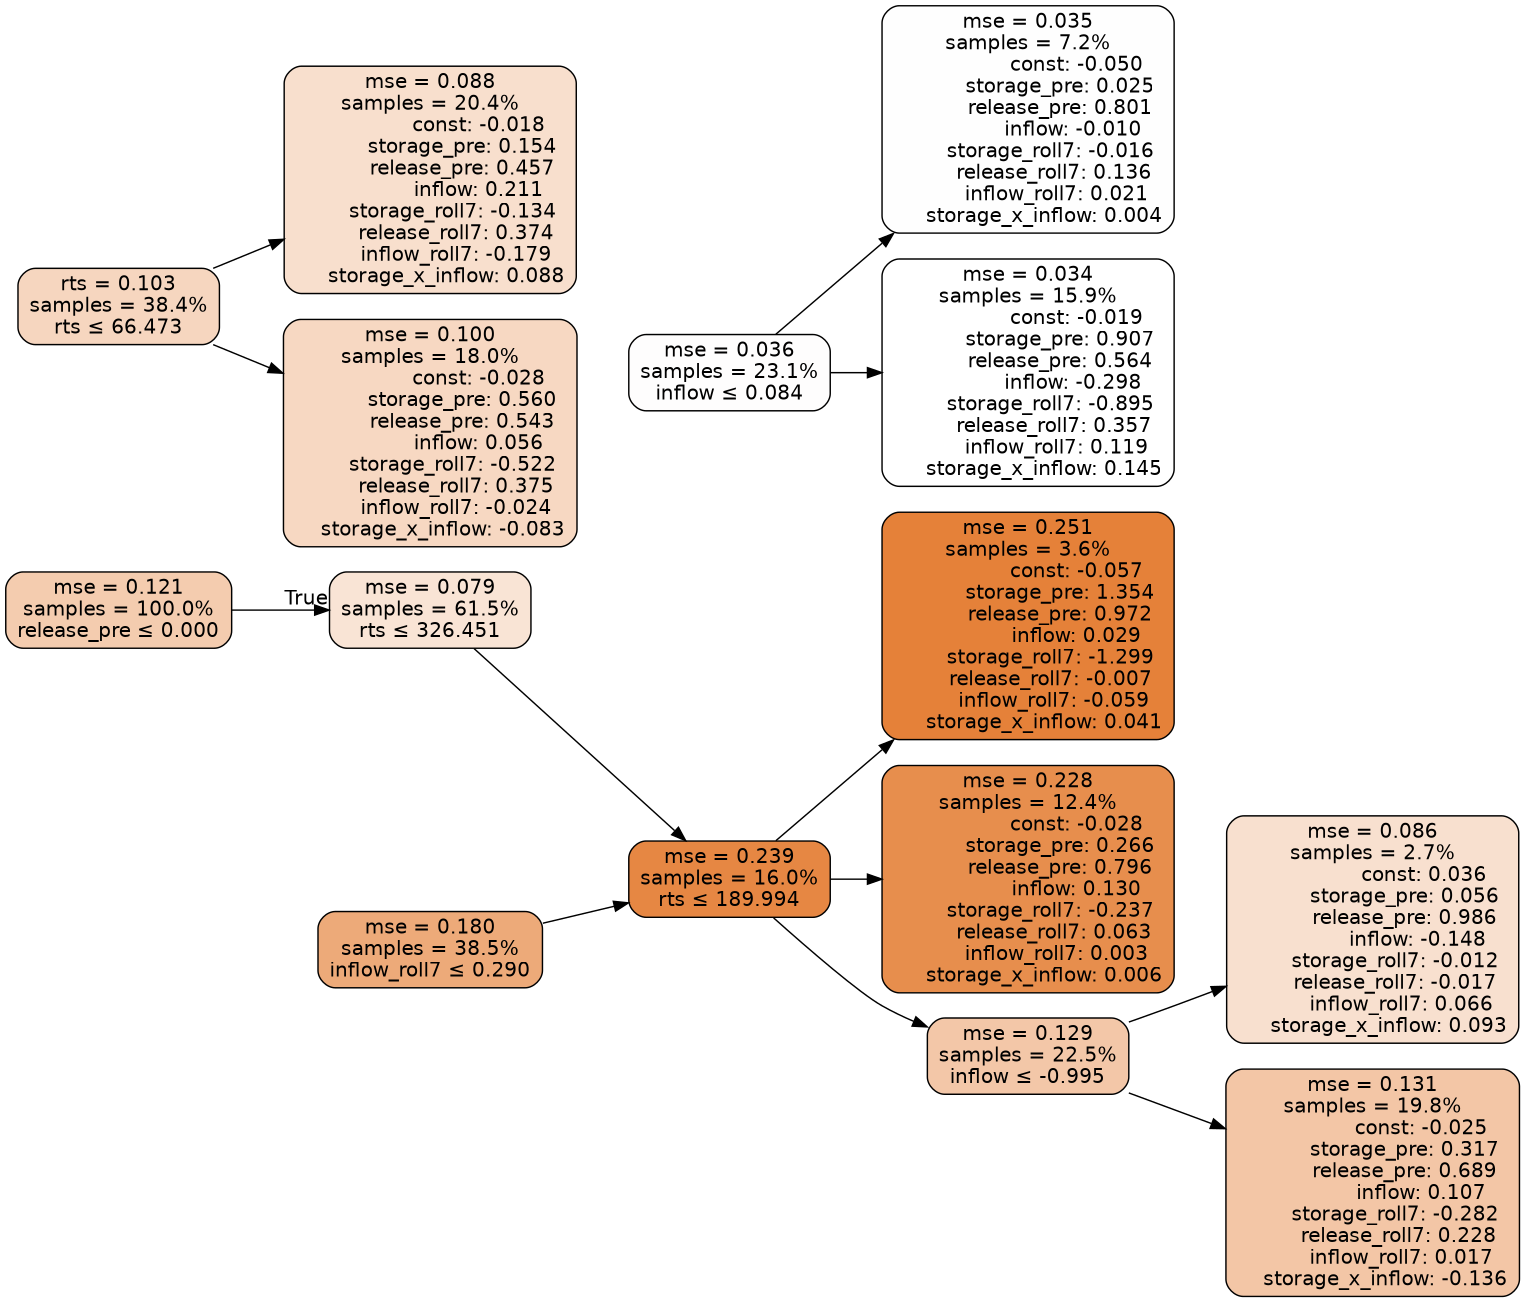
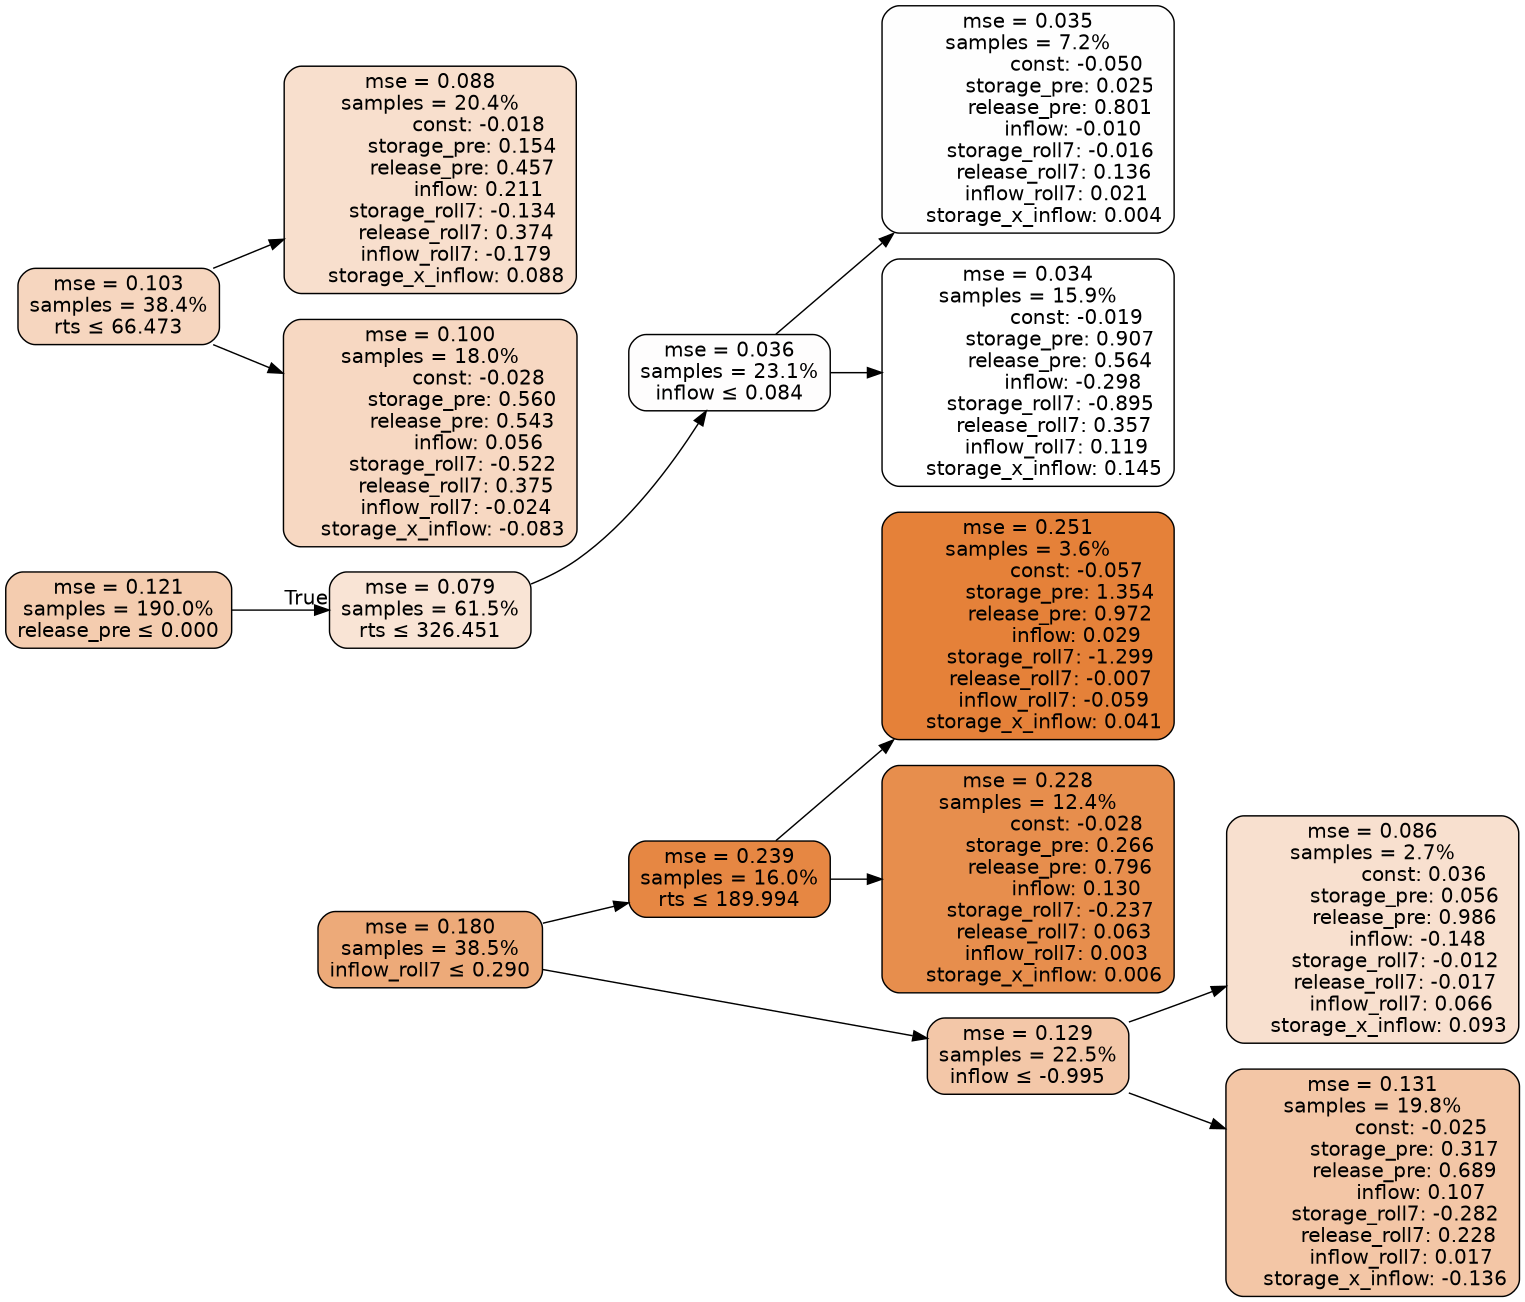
node "rts = 0.103 samples = 38.4% rts ≤ 66.473": label "rts = 0.103 samples = 38.4% rts ≤ 66.473" -> "mse = 0.103 samples = 38.4% rts ≤ 66.473"
node "mse = 0.121 samples = 100.0% release_pre ≤ 0.000": label "mse = 0.121 samples = 100.0% release_pre ≤ 0.000" -> "mse = 0.121 samples = 190.0% release_pre ≤ 0.000"
edge "mse = 0.079 samples = 61.5% rts ≤ 326.451" -> "mse = 0.239 samples = 16.0% rts ≤ 189.994": now "mse = 0.079 samples = 61.5% rts ≤ 326.451" -> "mse = 0.036 samples = 23.1% inflow ≤ 0.084"
edge "mse = 0.239 samples = 16.0% rts ≤ 189.994" -> "mse = 0.129 samples = 22.5% inflow ≤ -0.995": now "mse = 0.180 samples = 38.5% inflow_roll7 ≤ 0.290" -> "mse = 0.129 samples = 22.5% inflow ≤ -0.995"
